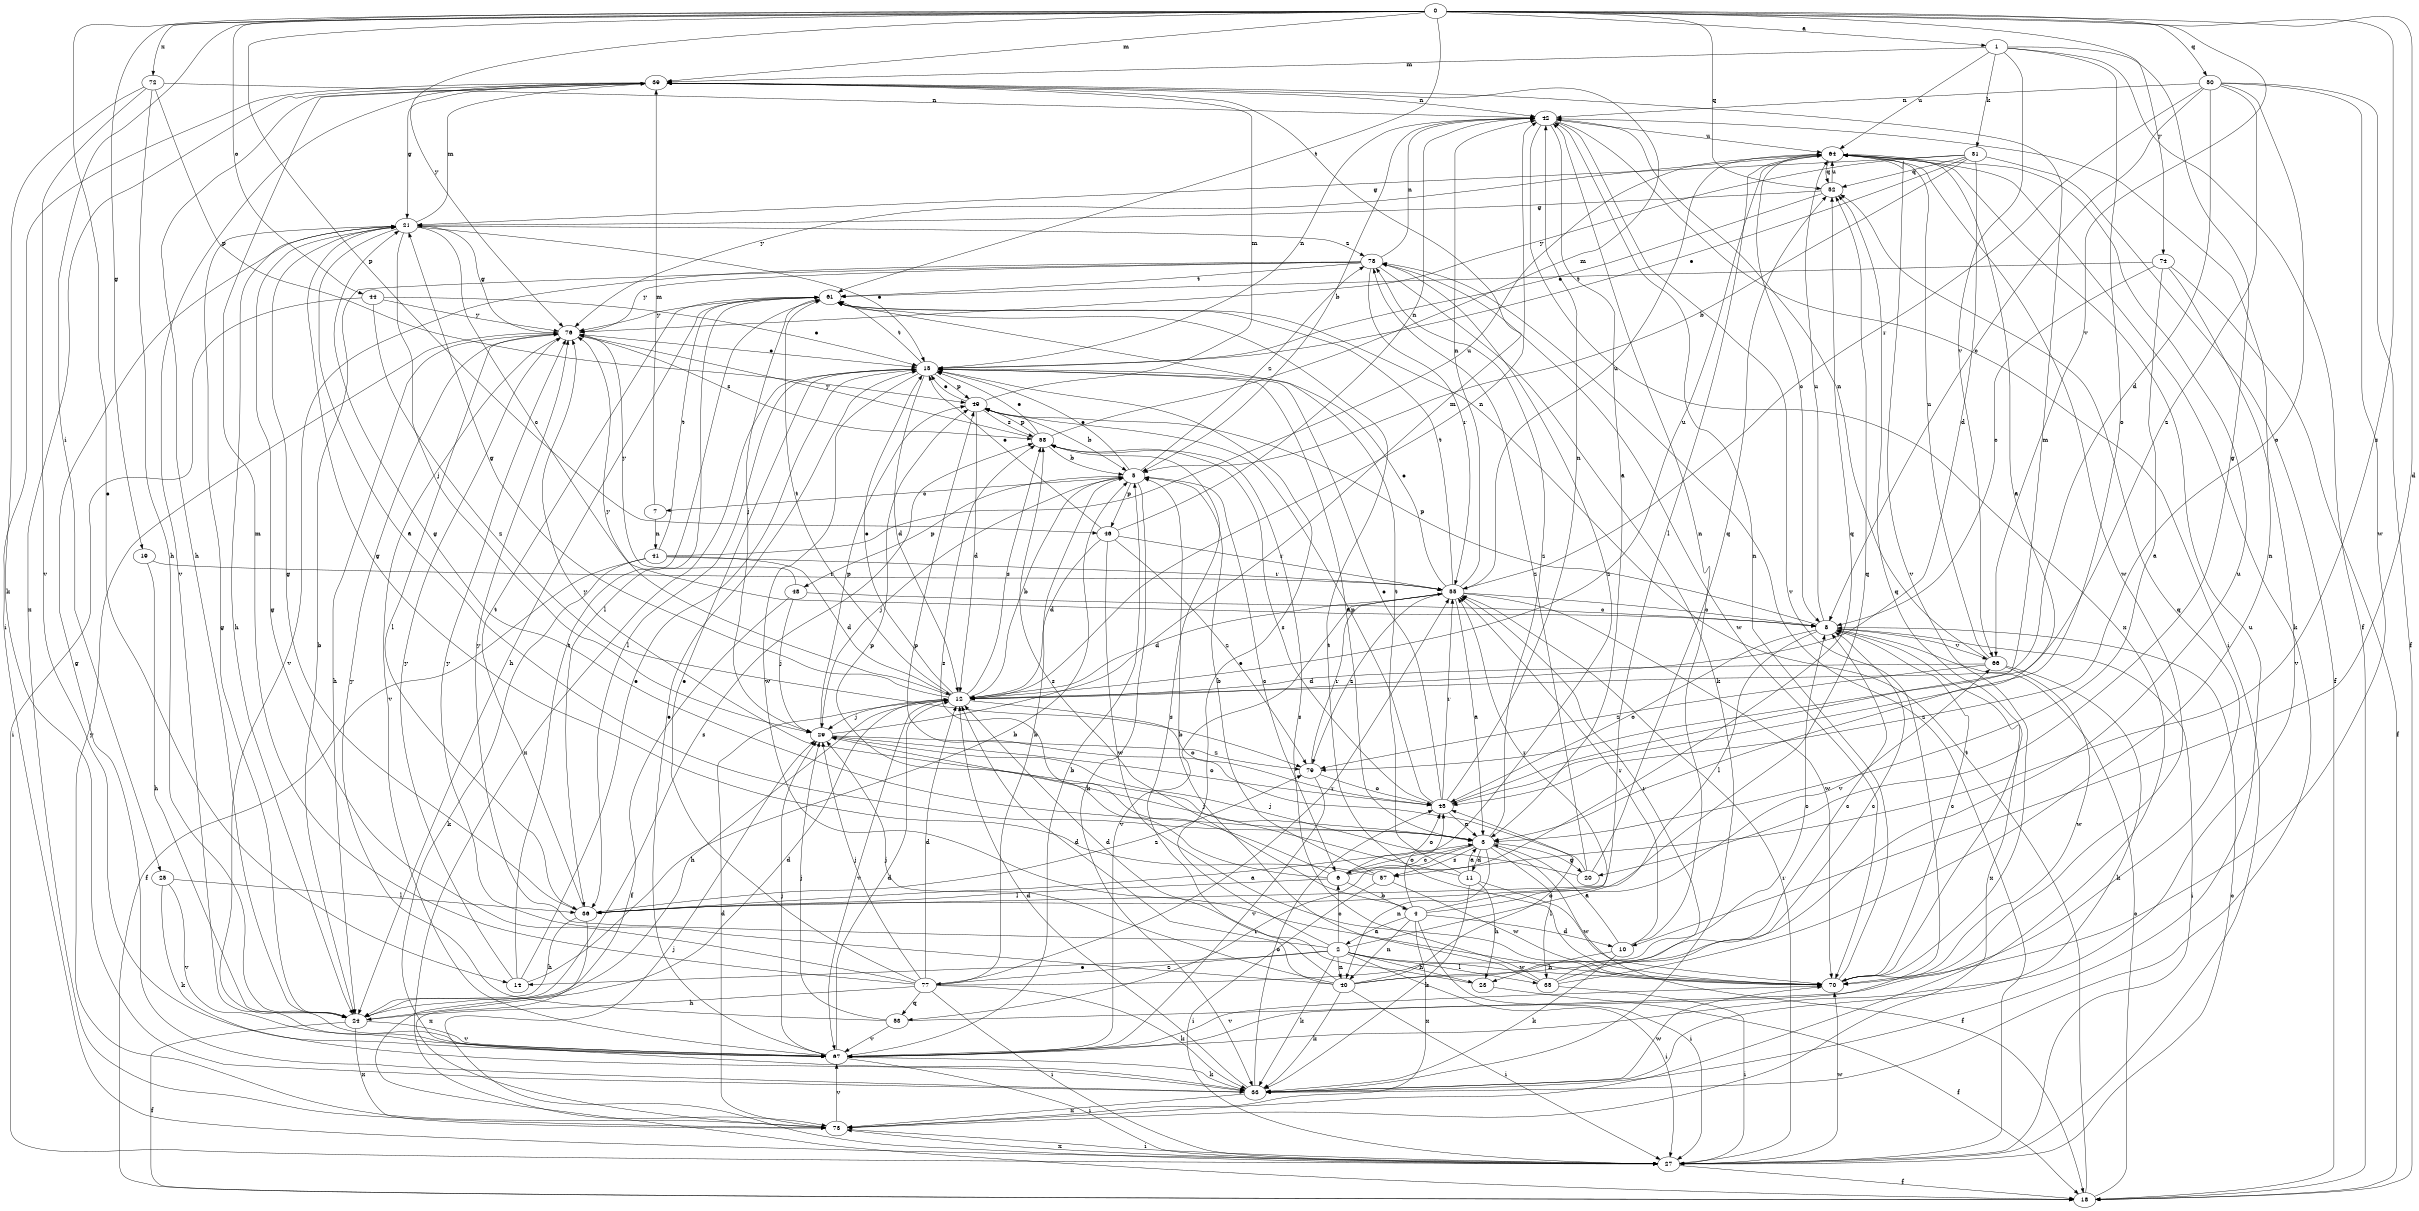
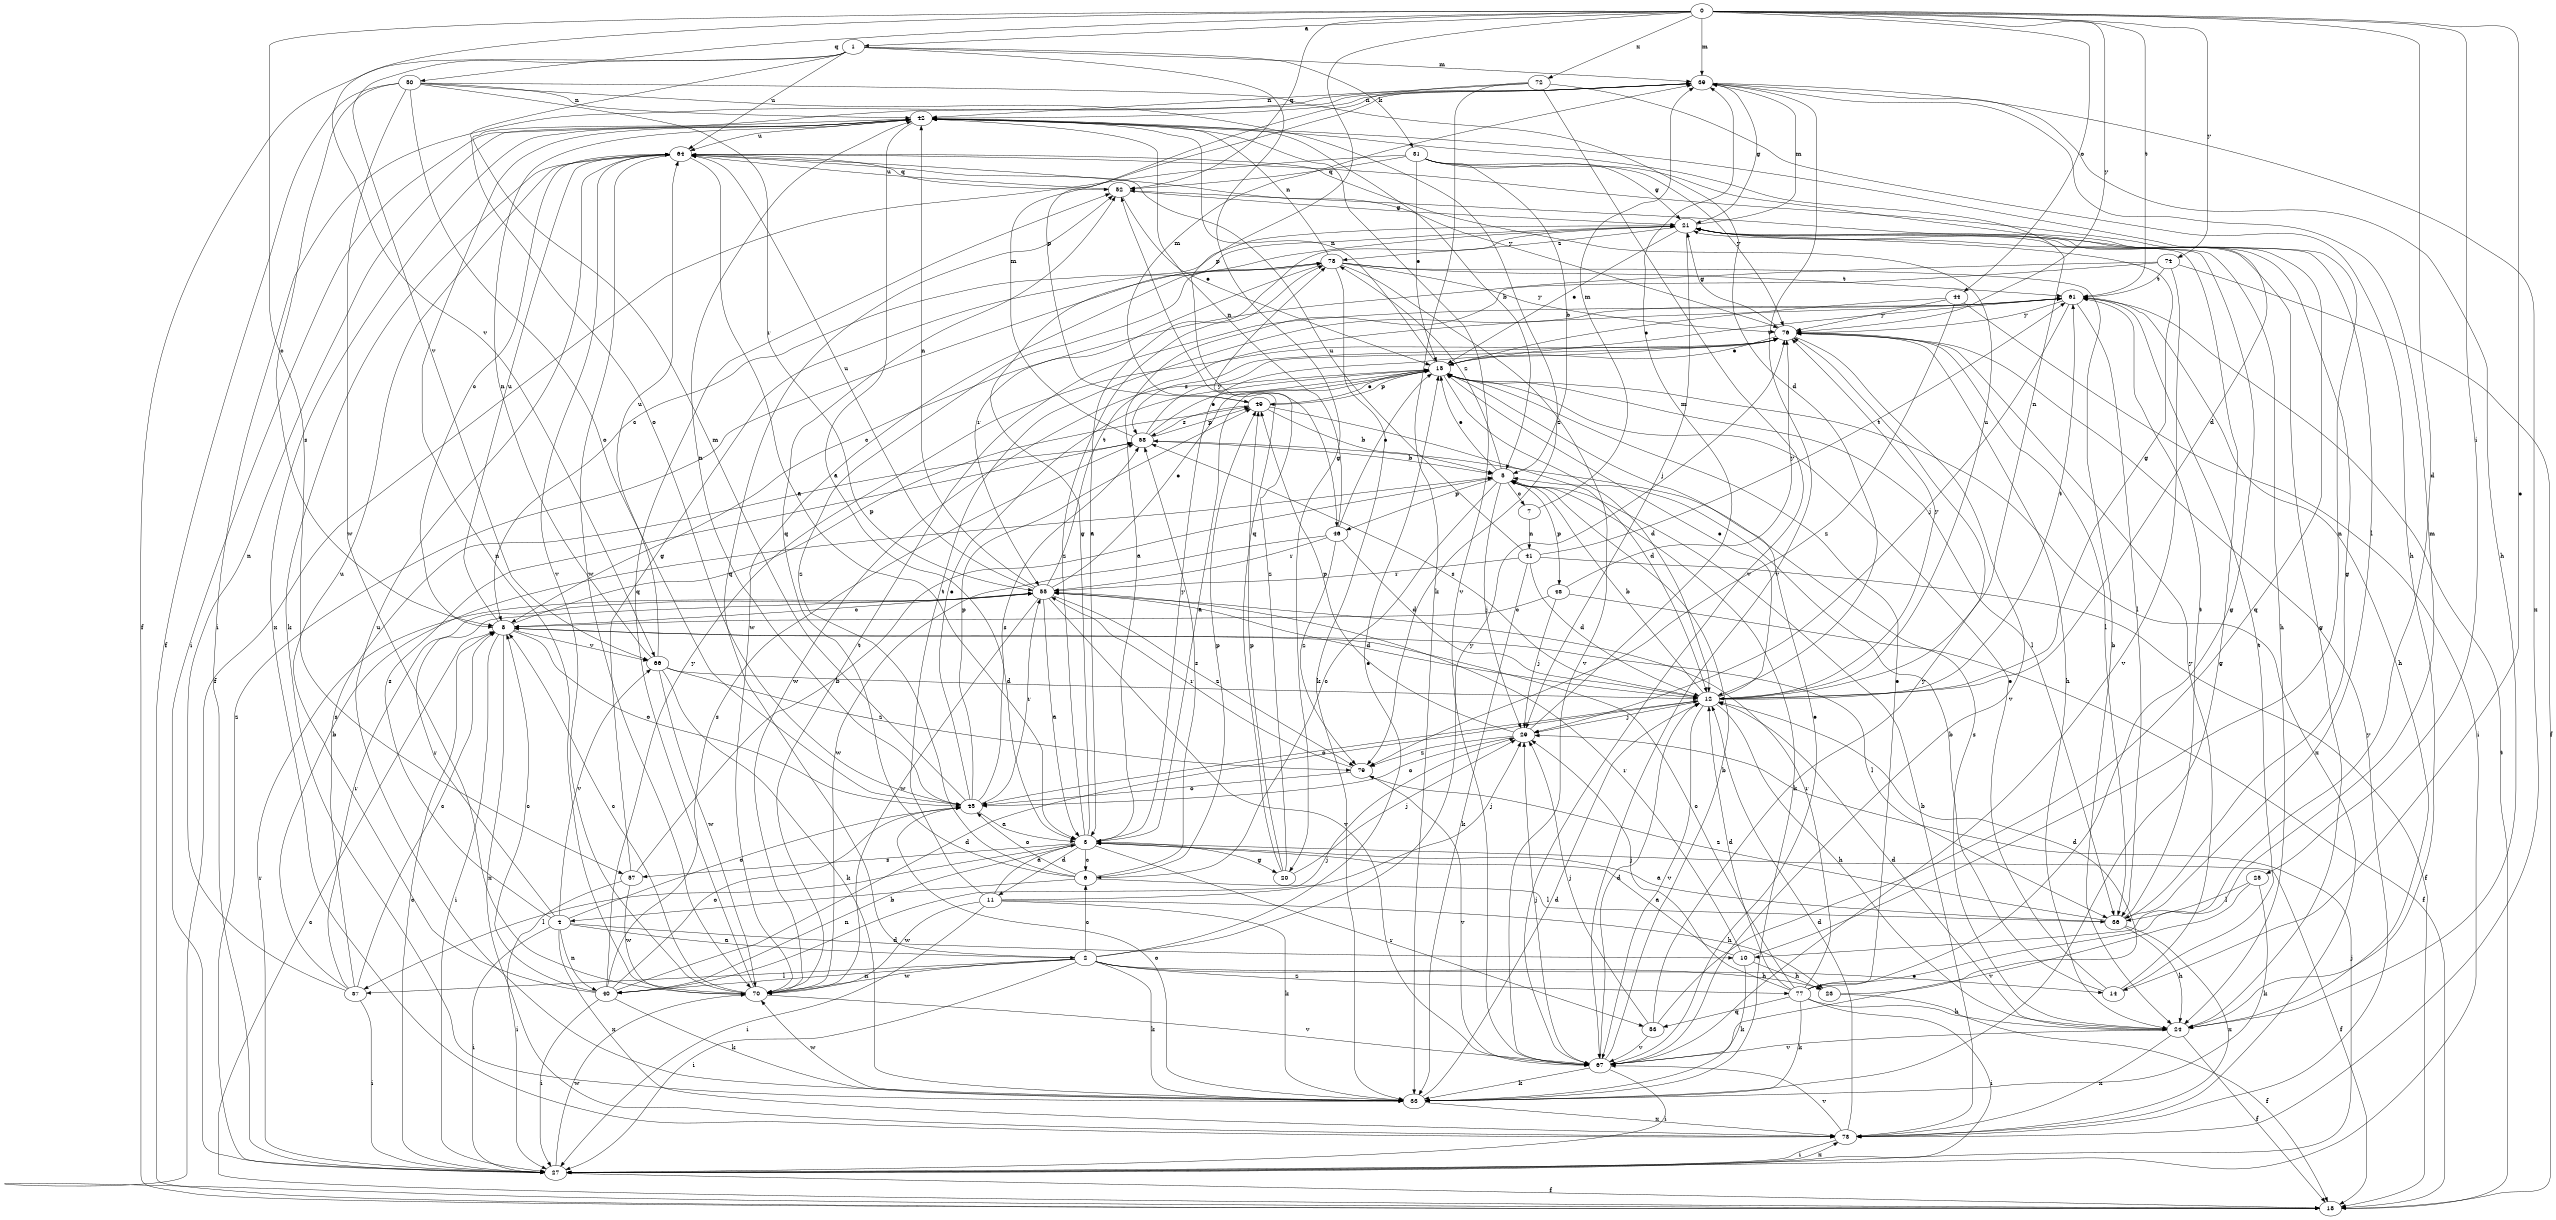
node "19": removed
edge "77" -> "5": now "73" -> "5"
node "35": label "35" -> "37"
edge "11" -> "27": added, label "i"
